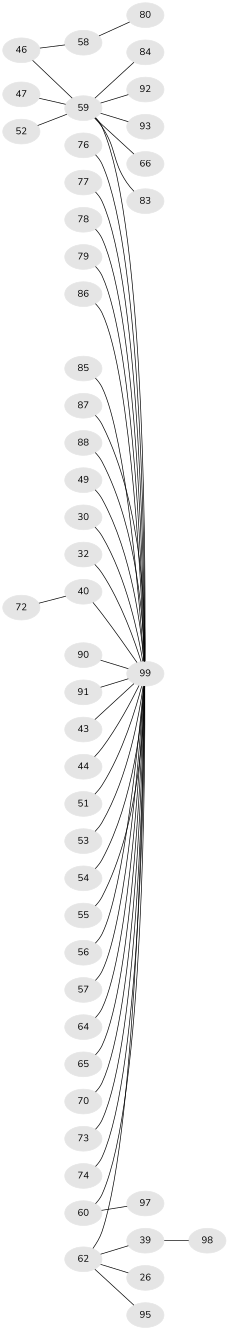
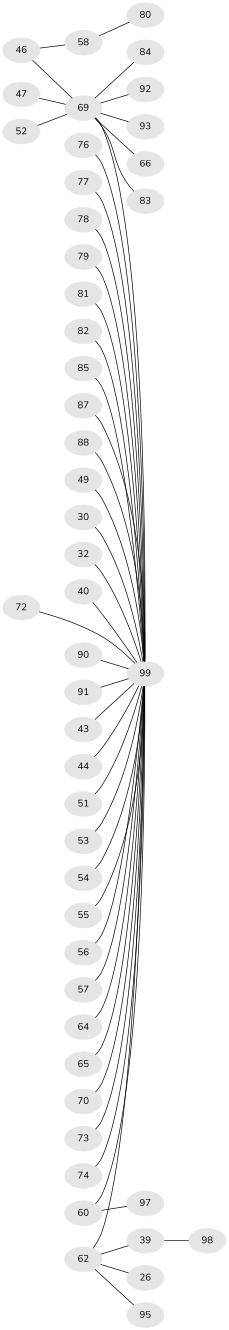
node "59": label "59" -> "69"
node "86": label "86" -> "81"
node "82": added
edge "40" -- "72": now "99" -- "72"
